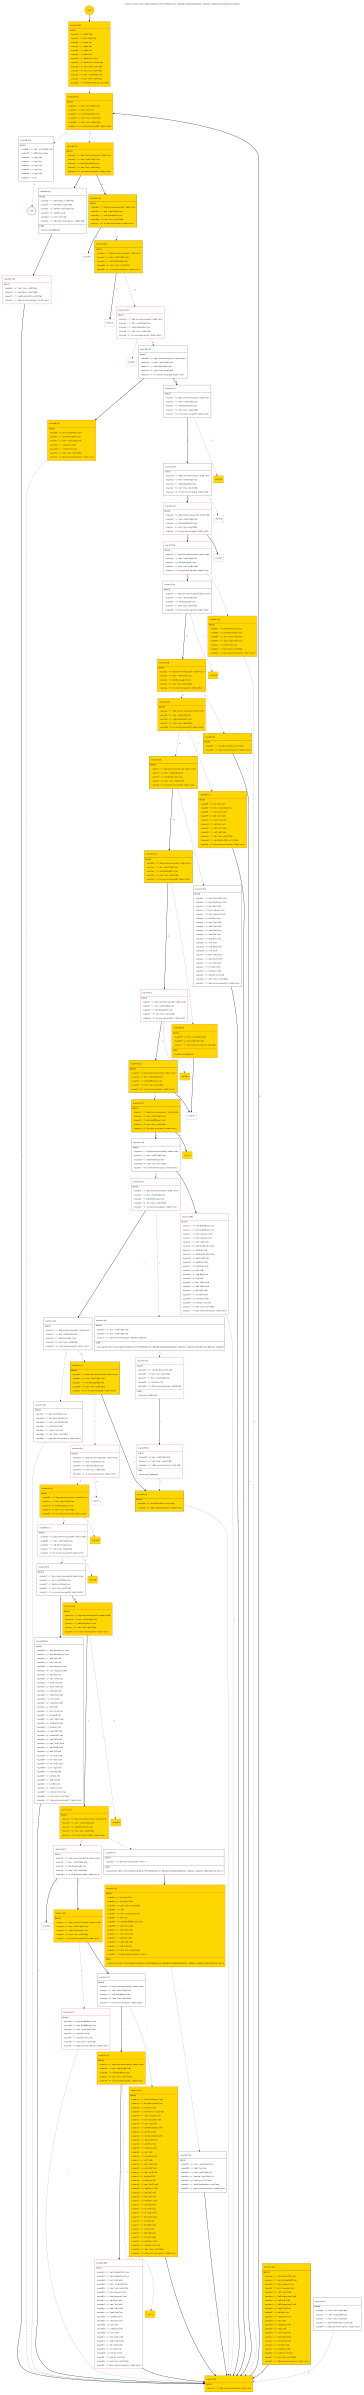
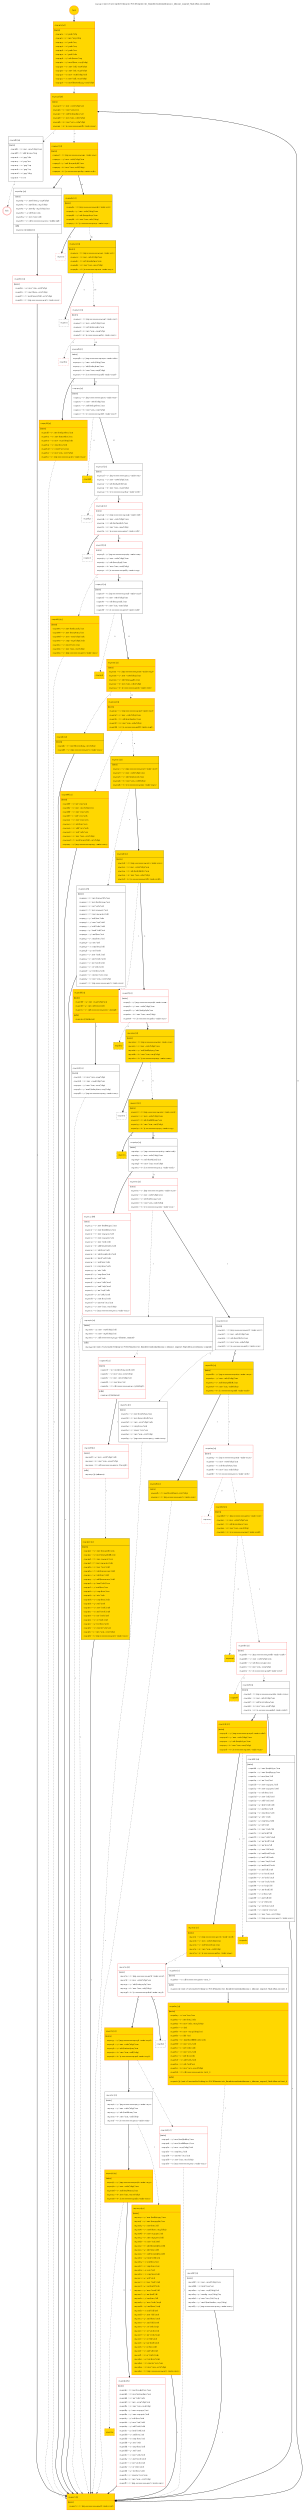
edge "0x4017db [13]" -> "0x401e59": now "0x4017db [13]" -> "0x4017e8 [21]"
edge "0x401672 [25]" -> "0x40168b [25]": style dashed -> bold
edge "0x40198f [15]" -> "0x4019fb [12]": now "0x40198f [15]" -> "0x40199e [93]"
